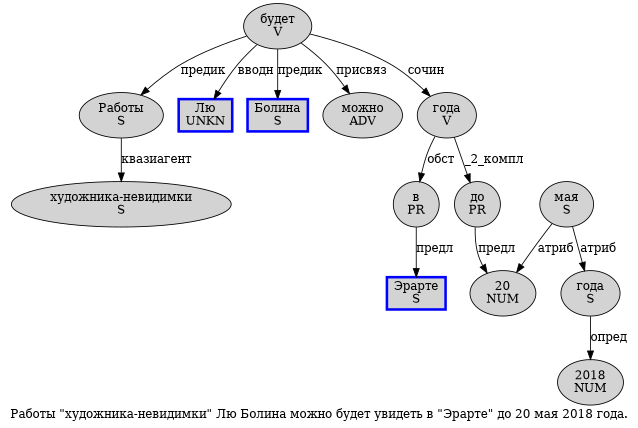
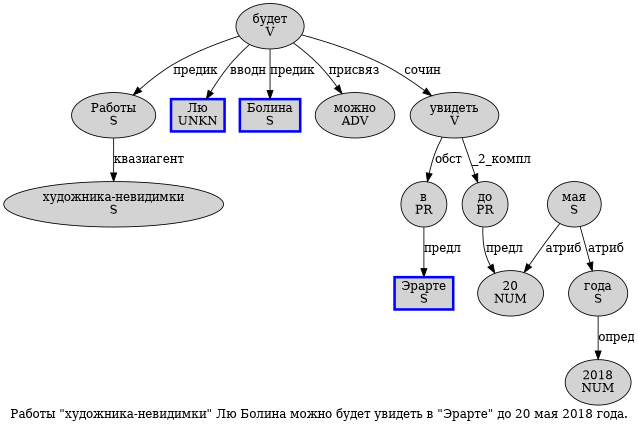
node "года V": label "года V" -> "увидеть V"
